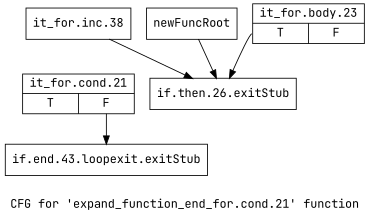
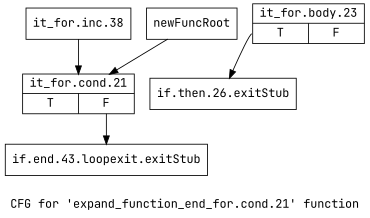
edge "newFuncRoot" -> "if.then.26.exitStub": now "newFuncRoot" -> "it_for.cond.21"
edge "it_for.inc.38" -> "if.then.26.exitStub": now "it_for.inc.38" -> "it_for.cond.21"
